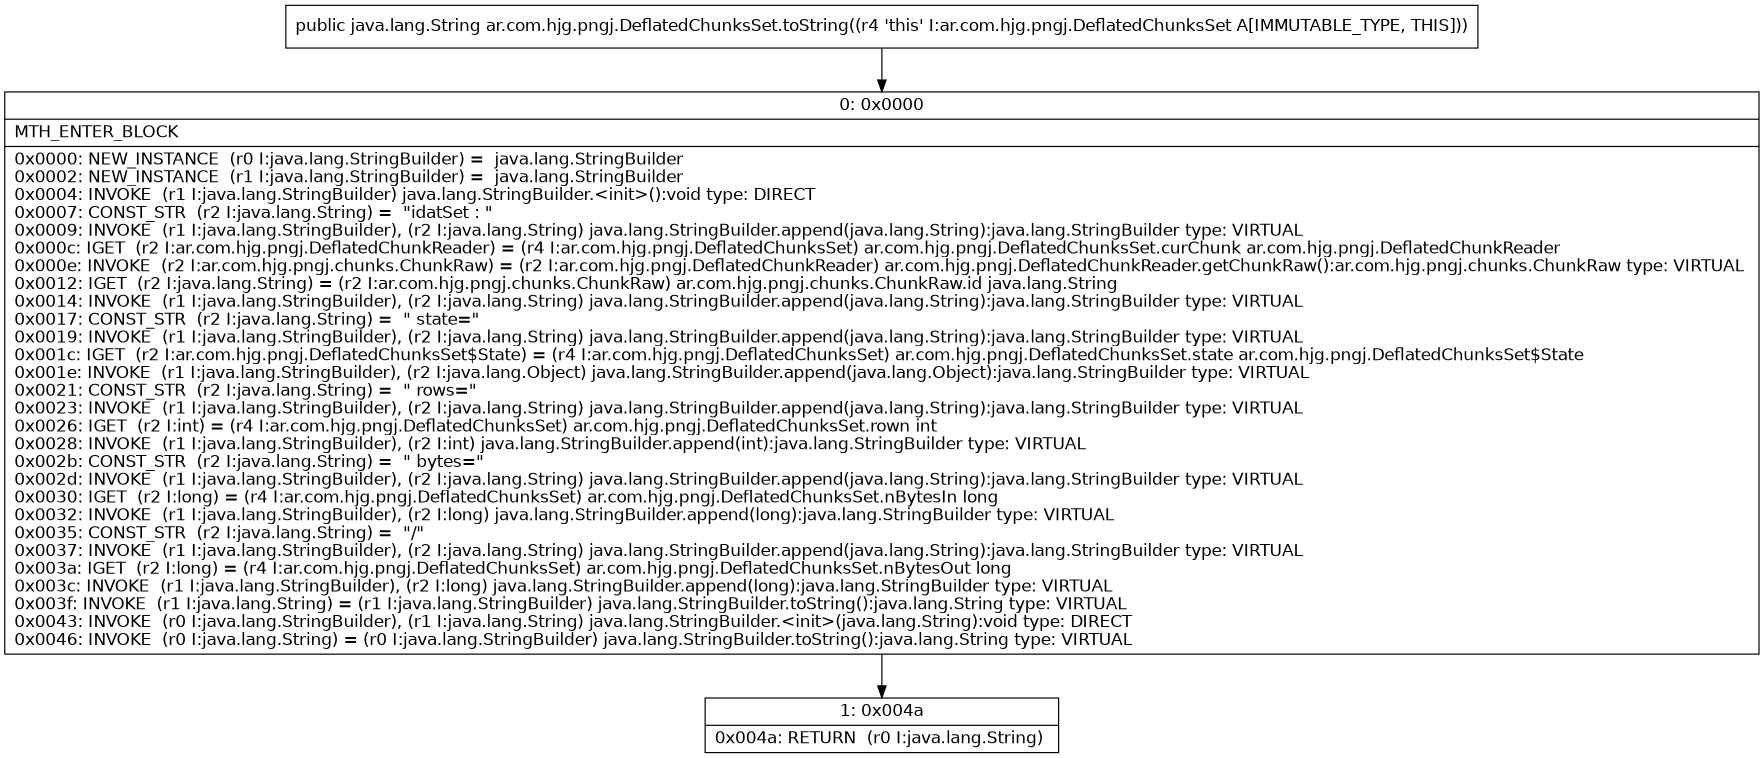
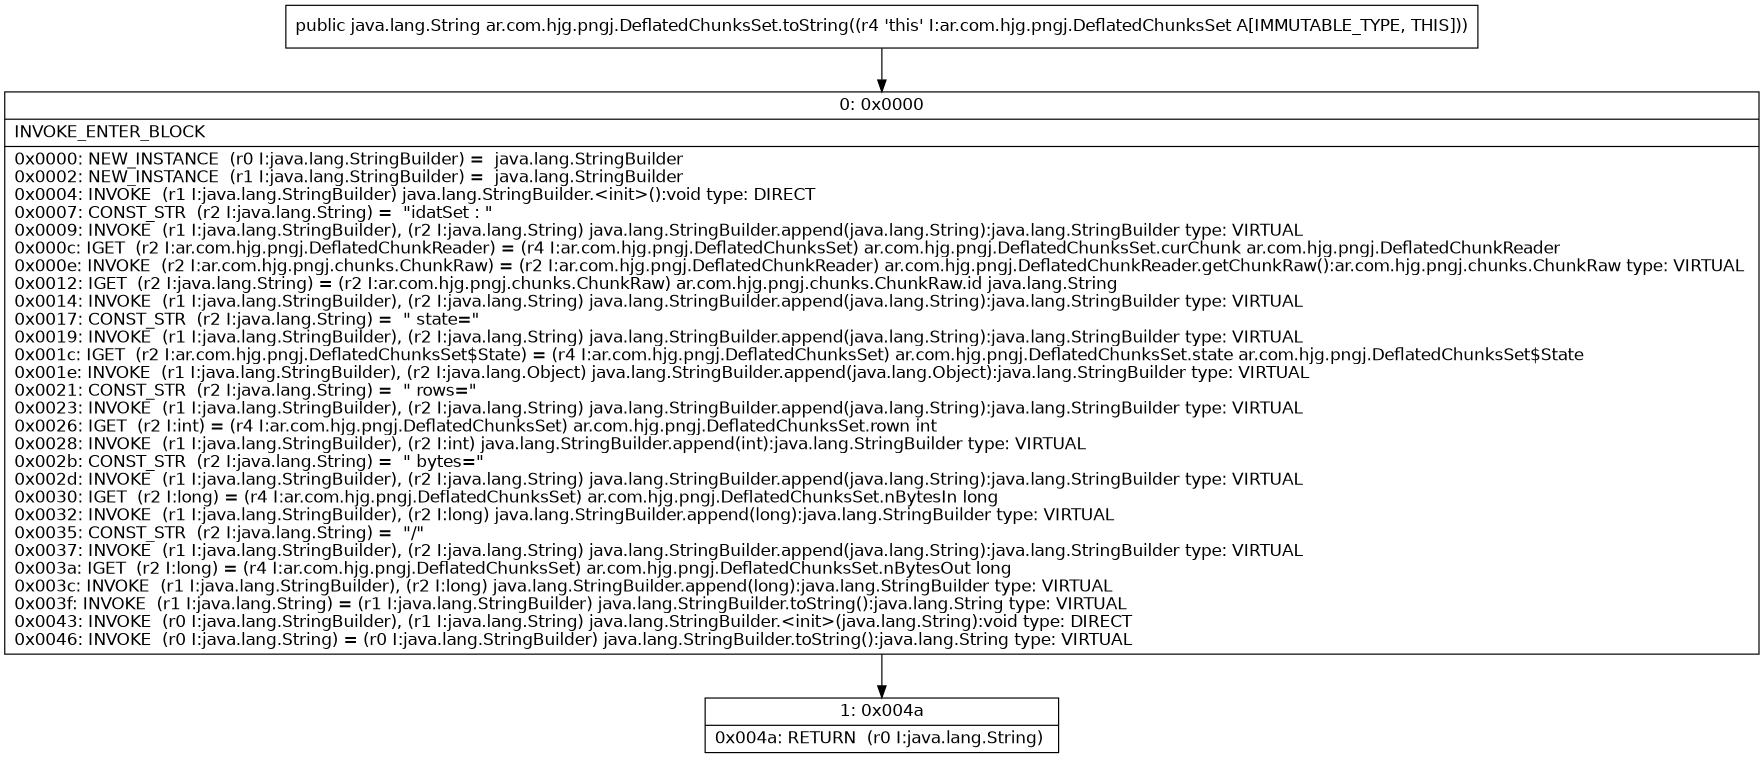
node "0: 0x0000": text "MTH_ENTER_BLOCK" -> "INVOKE_ENTER_BLOCK"
